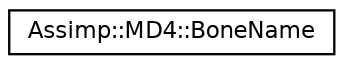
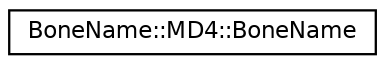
node "Assimp::MD4::BoneName": label "Assimp::MD4::BoneName" -> "BoneName::MD4::BoneName"
